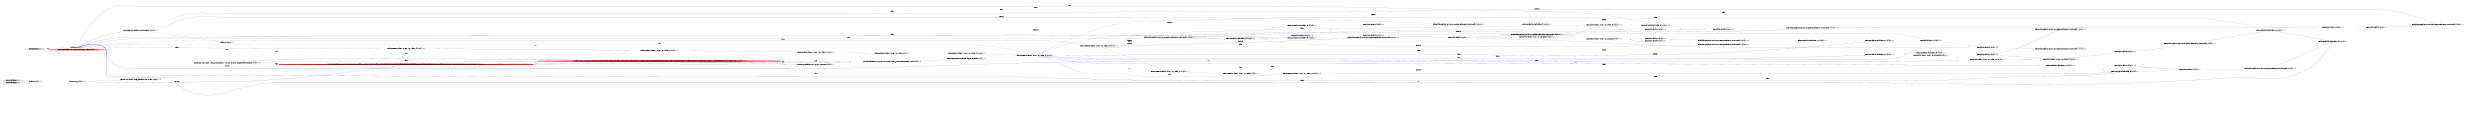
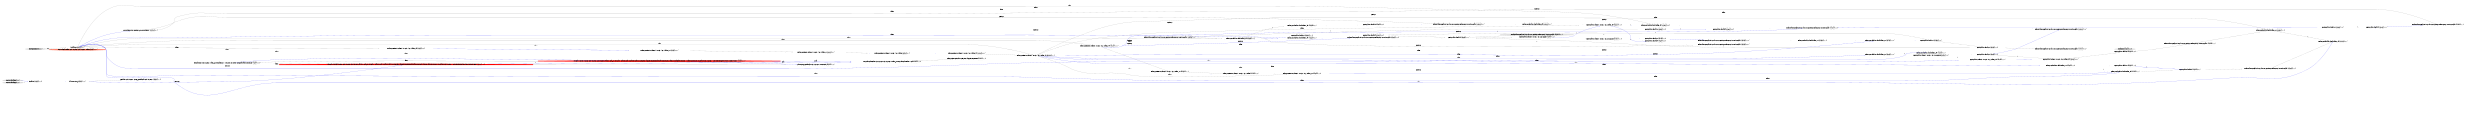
node "testHarness.open()@@@5@@@['0', '0', '1']": removed
node "testHarness.close()@@@48@@@['1', '1', '0']": added
